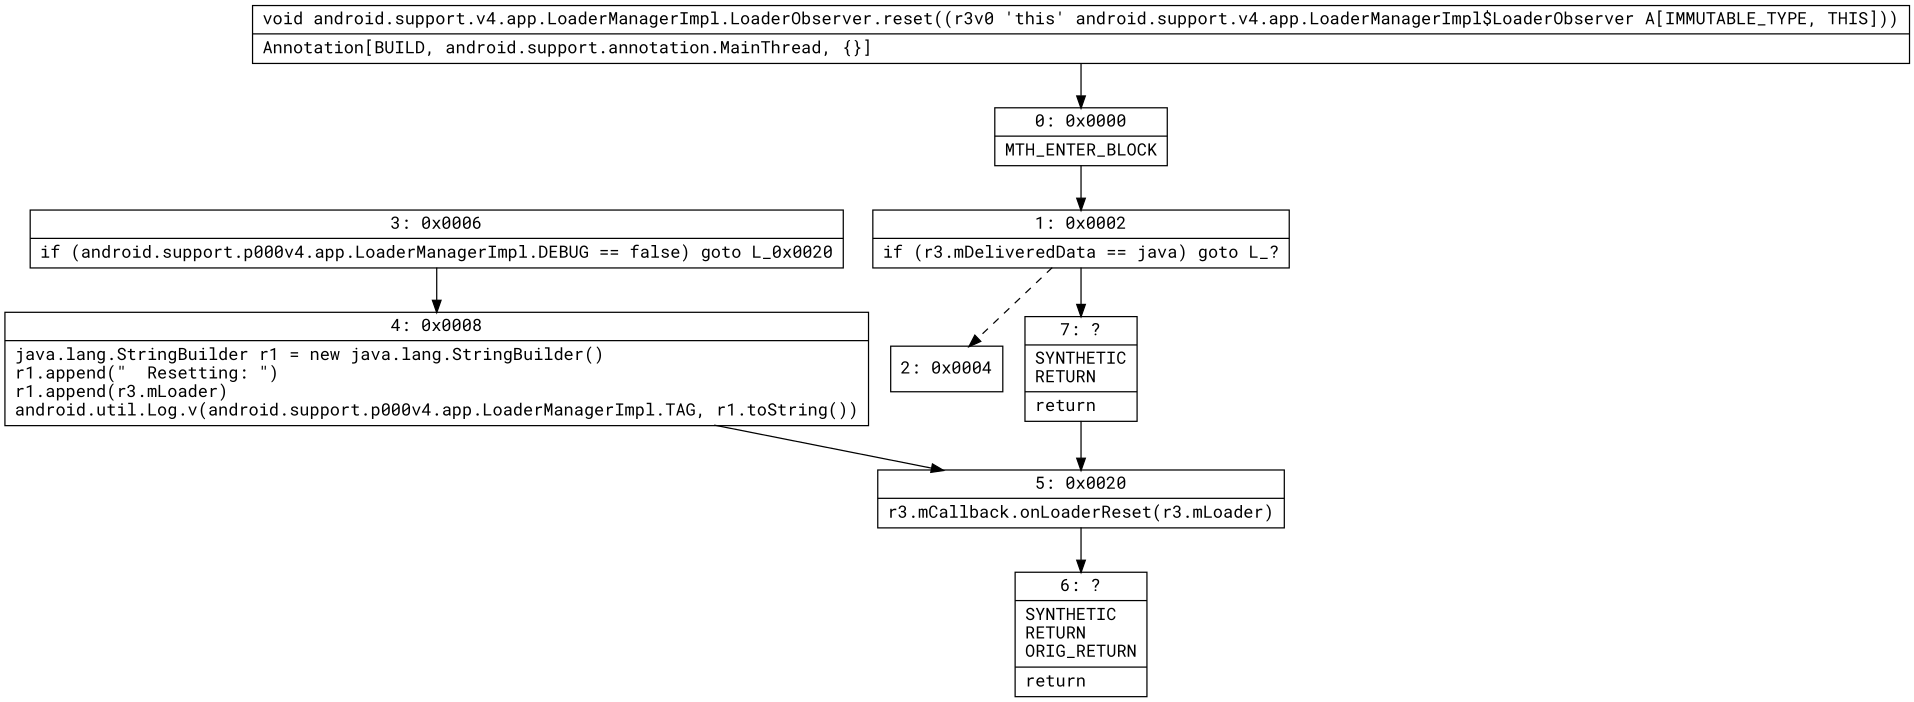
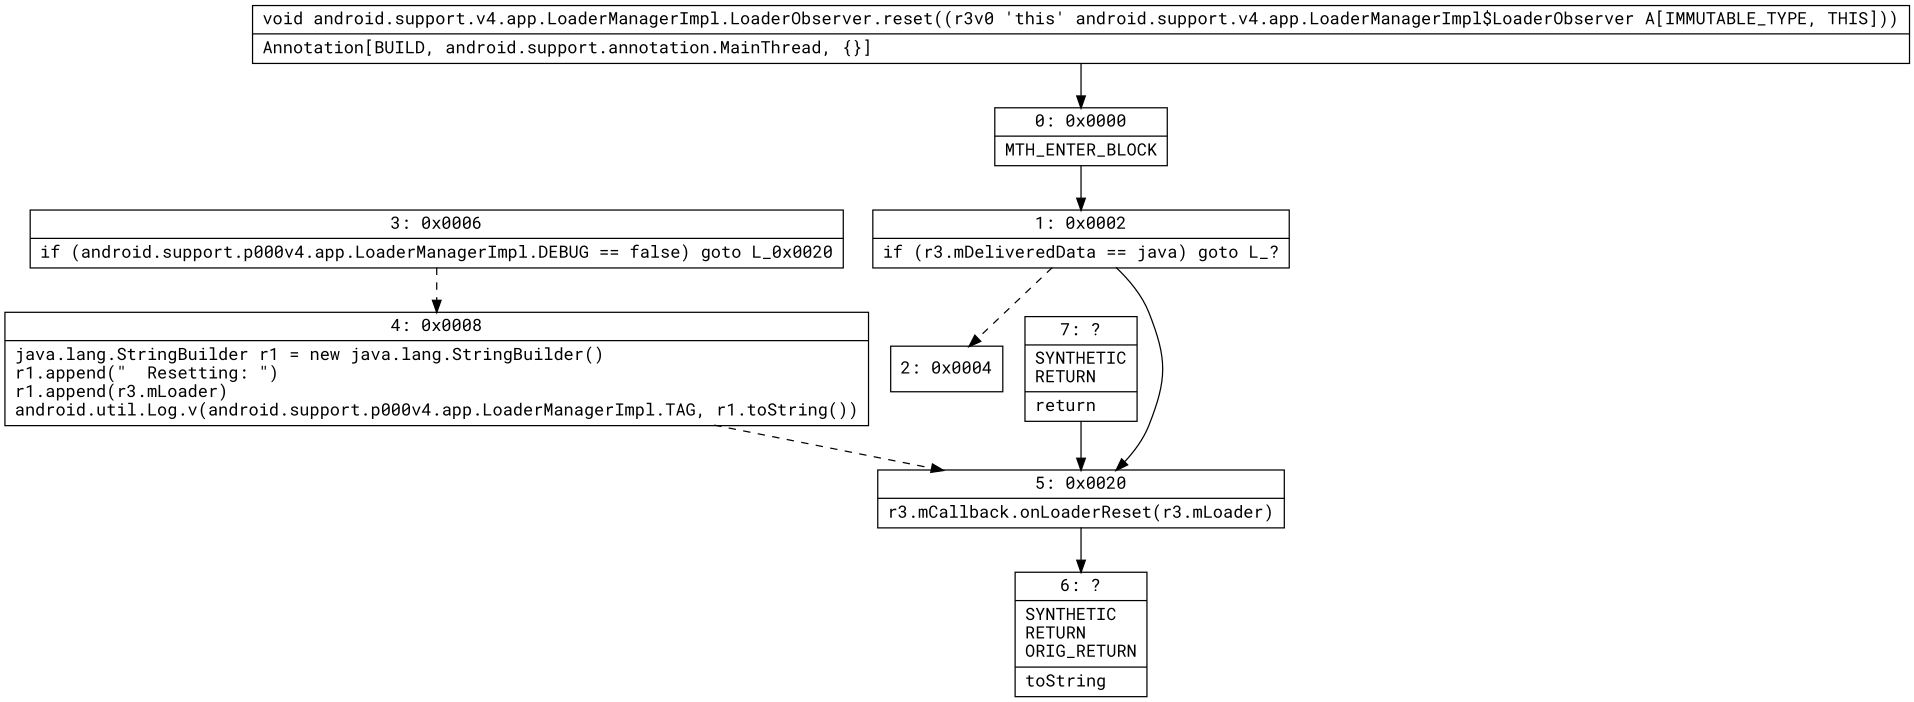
edge "3: 0x0006" -> "4: 0x0008": style solid -> dashed
edge "1: 0x0002" -> "7: ?": now "1: 0x0002" -> "5: 0x0020"
edge "4: 0x0008" -> "5: 0x0020": style solid -> dashed
node "6: ?": text "return" -> "toString"
